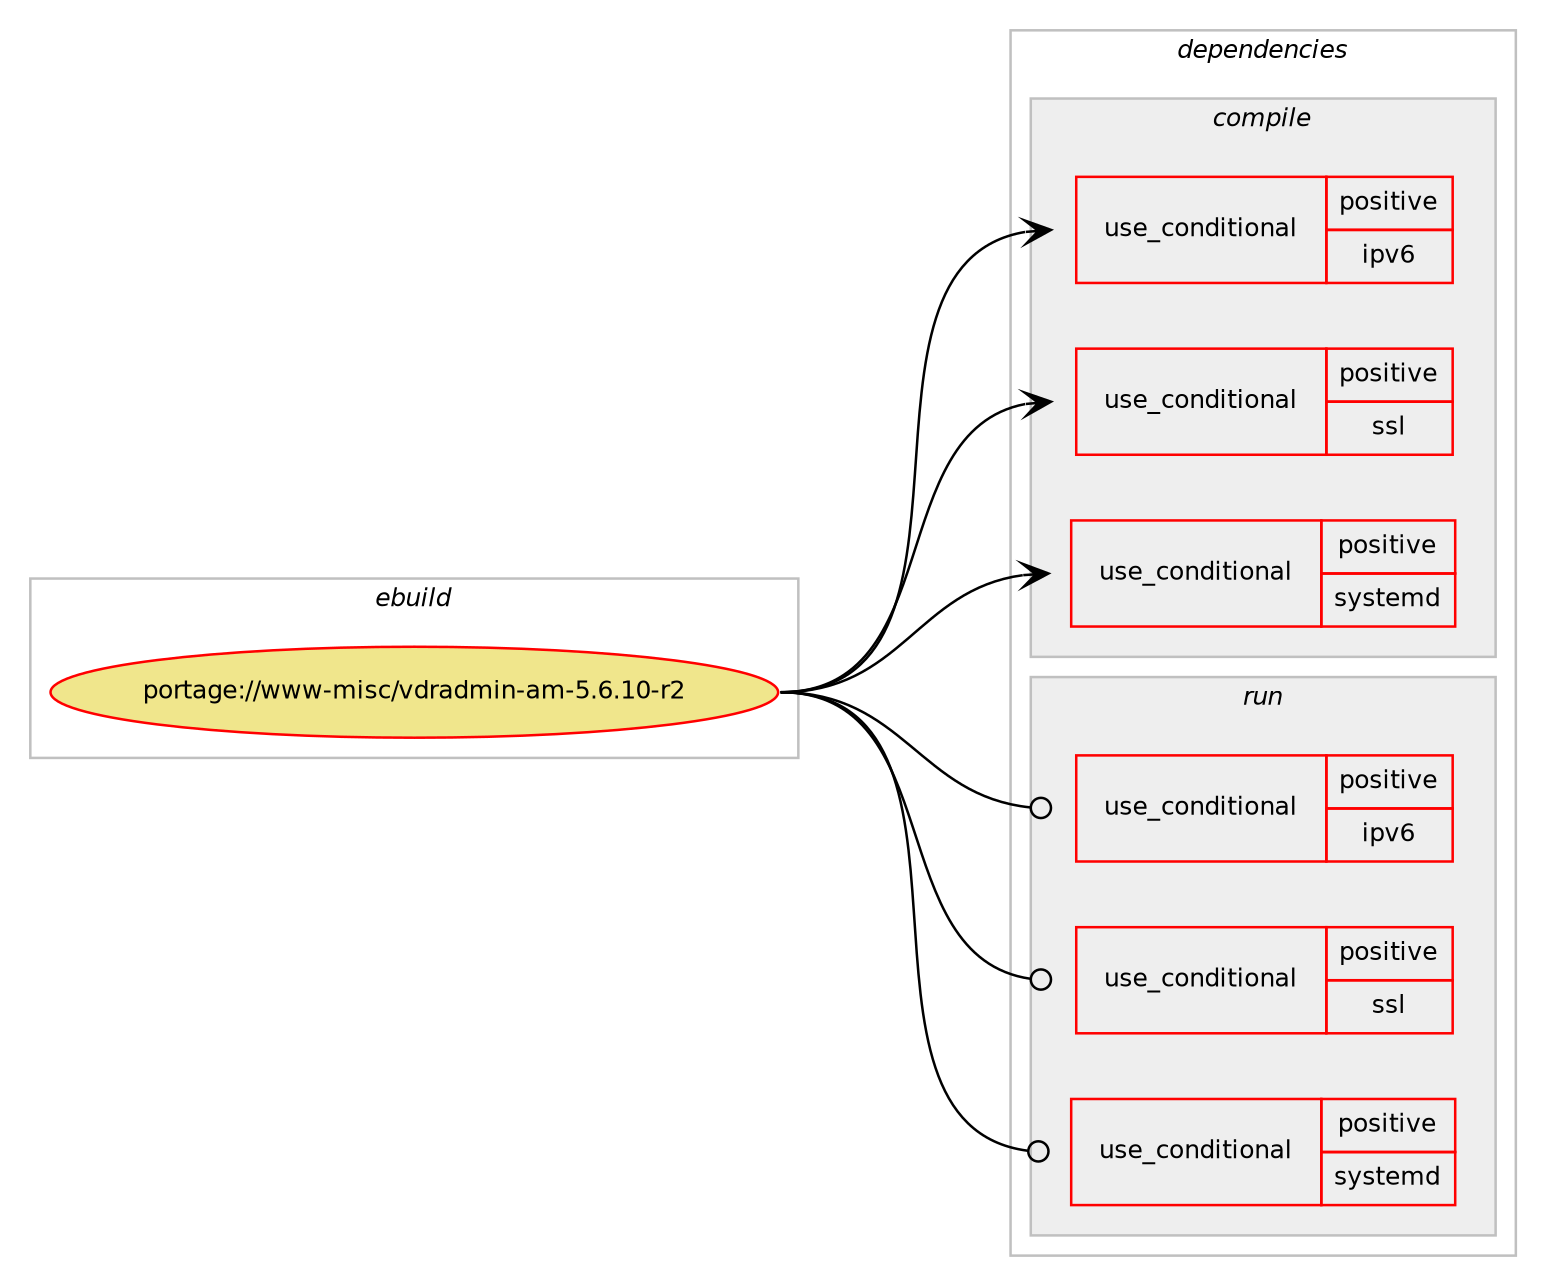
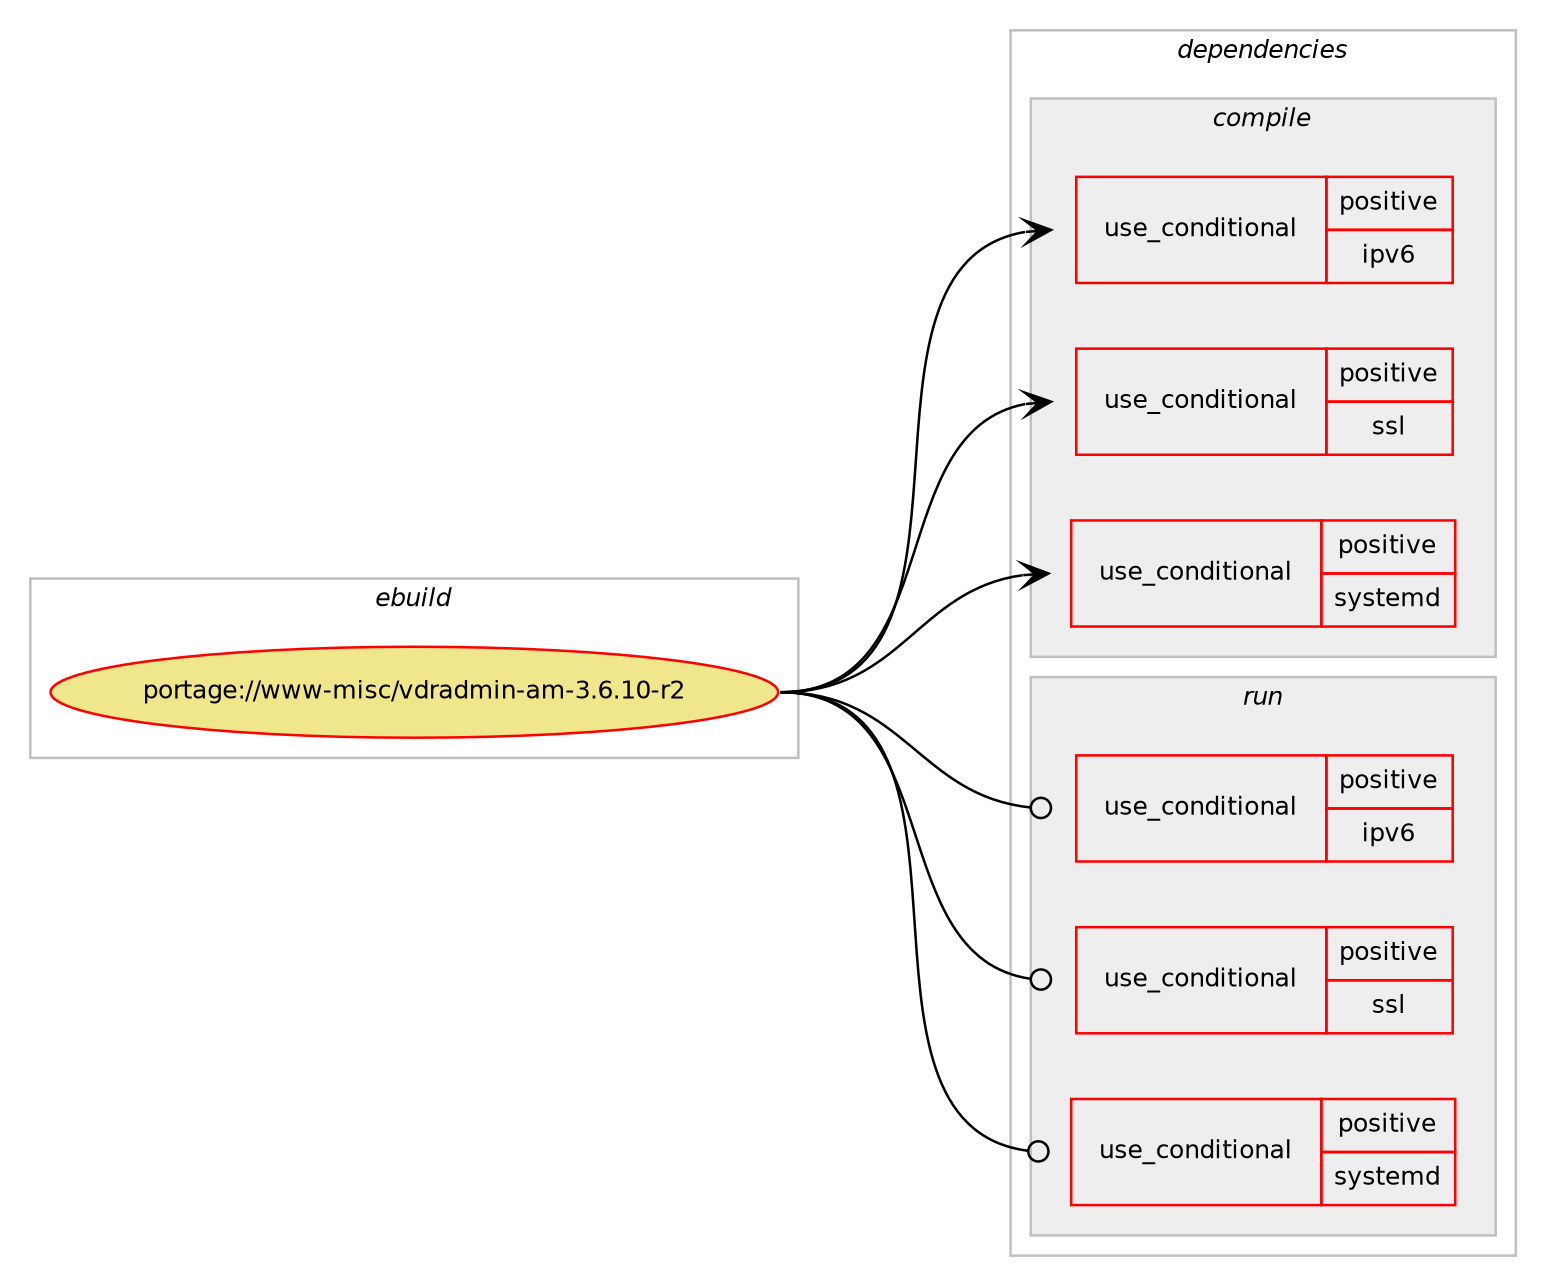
node "portage://www-misc/vdradmin-am-5.6.10-r2": label "portage://www-misc/vdradmin-am-5.6.10-r2" -> "portage://www-misc/vdradmin-am-3.6.10-r2"
